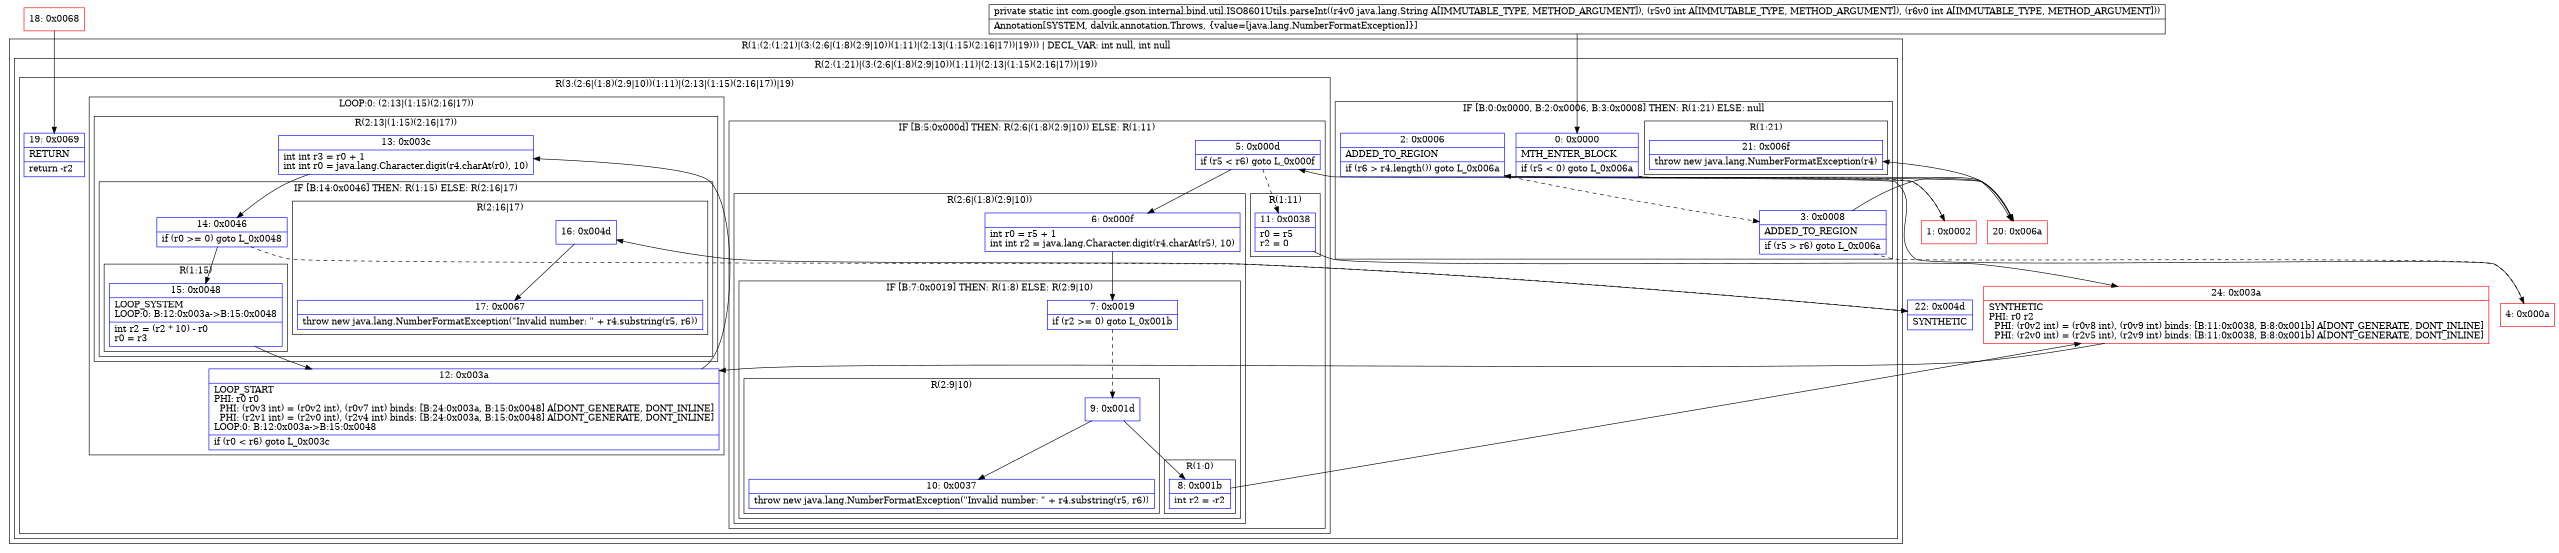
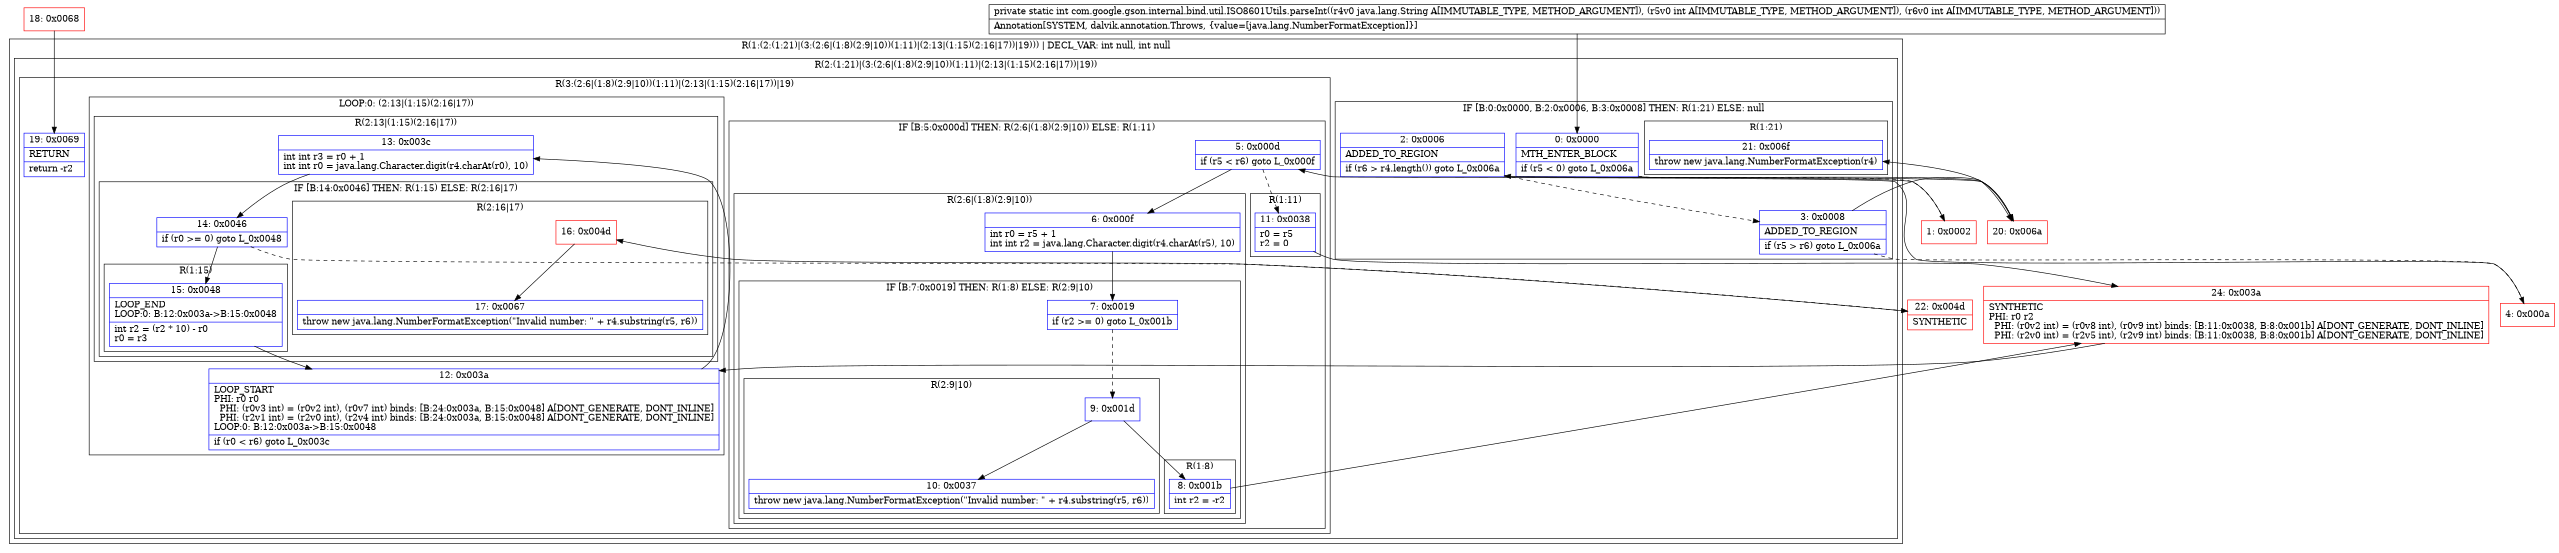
node "16: 0x004d": color blue -> red
node "15: 0x0048": text "LOOP_SYSTEM" -> "LOOP_END"
node "22: 0x004d": color blue -> red
cluster "R(1:0)": label "R(1:0)" -> "R(1:8)"
